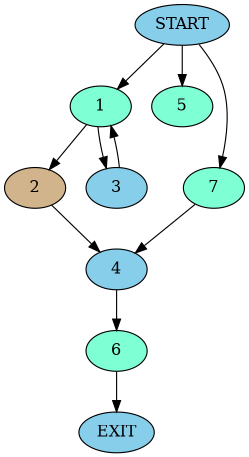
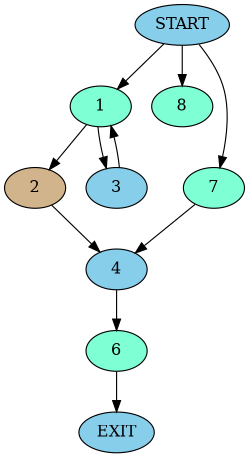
node "5": label "5" -> "8"
